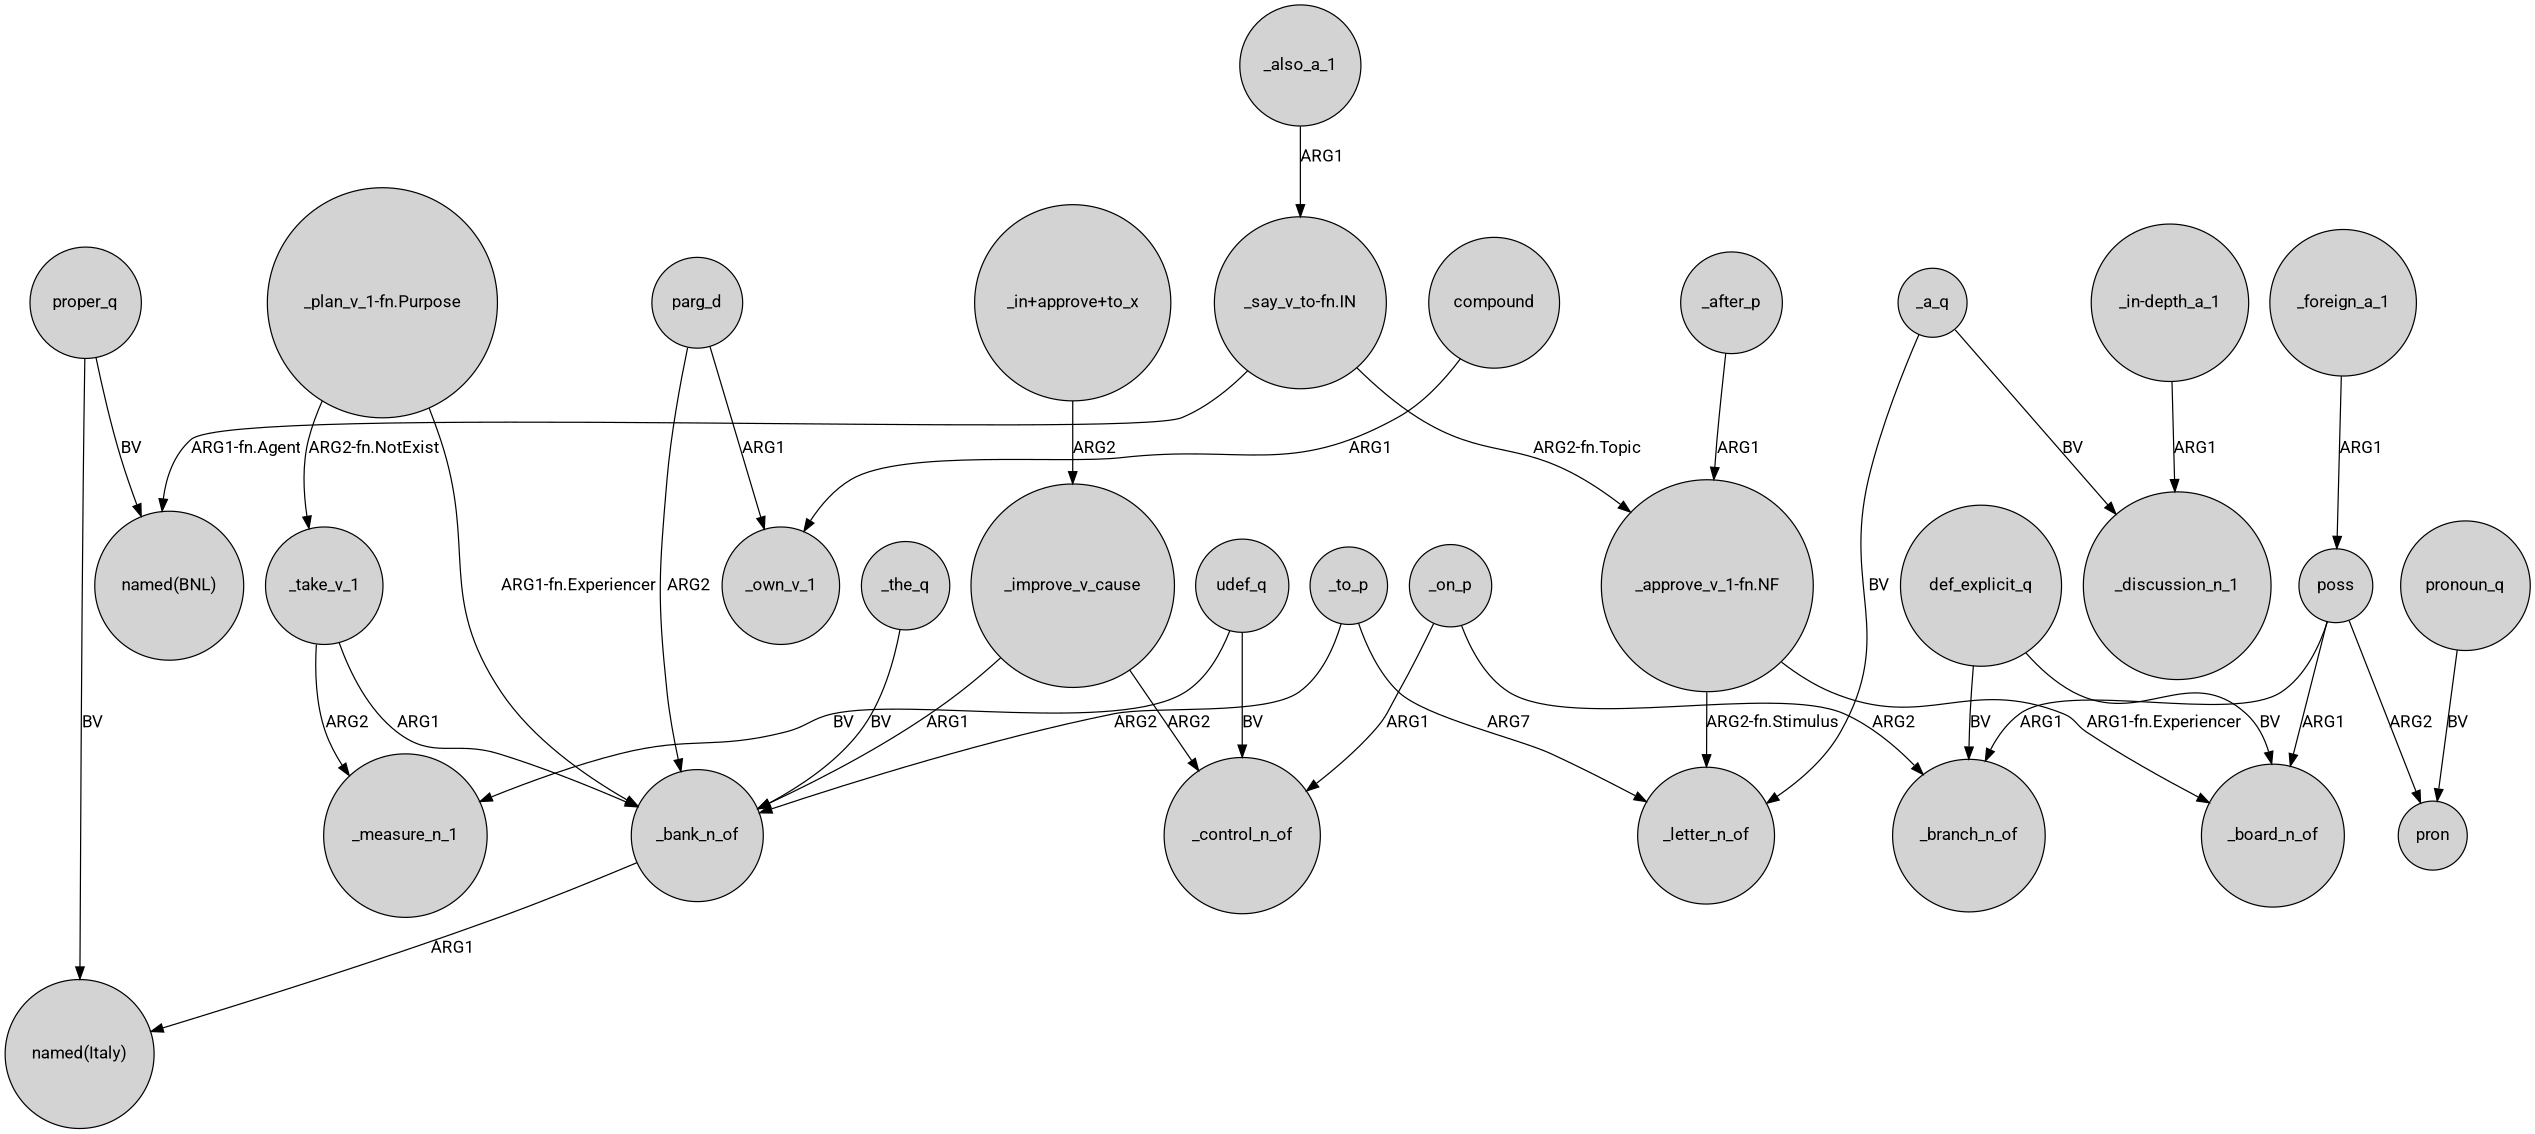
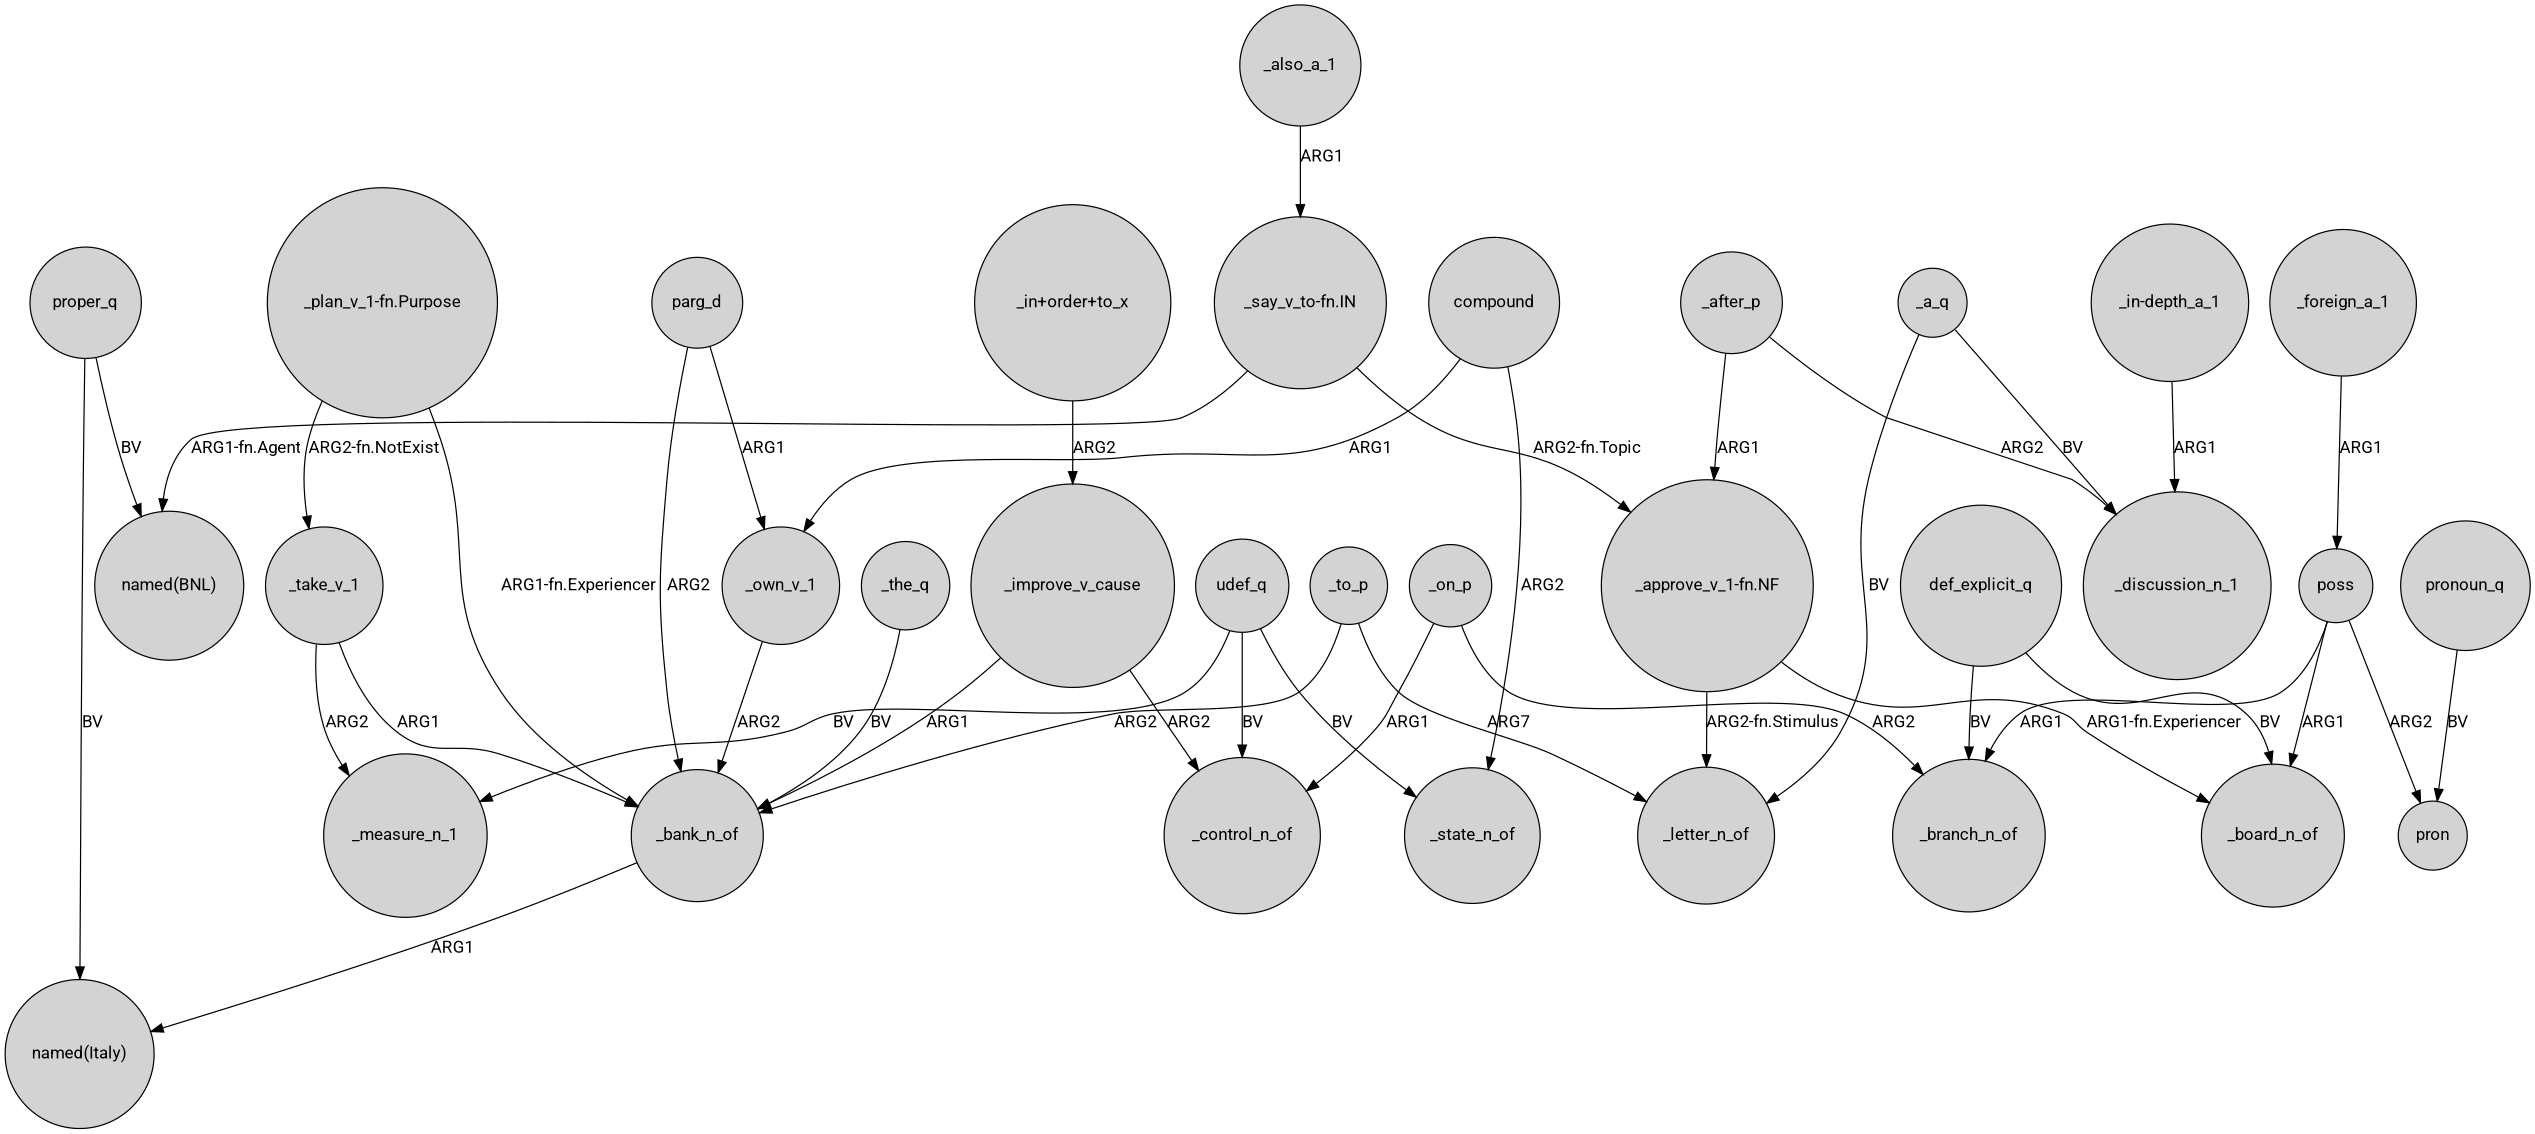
node "_in+approve+to_x": label "_in+approve+to_x" -> "_in+order+to_x"
edge "_after_p" -> "_discussion_n_1": added, label "ARG2"
edge "_own_v_1" -> "_bank_n_of": added, label "ARG2"
node "_state_n_of": added
